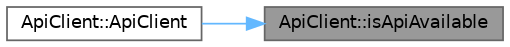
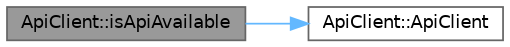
edge "ApiClient::ApiClient" -> "ApiClient::isApiAvailable": reversed
